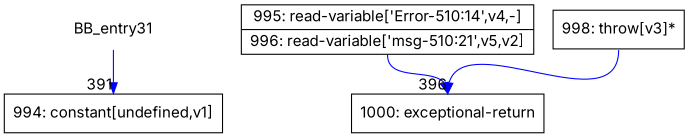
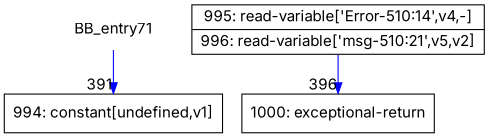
node "BB_entry31": label "BB_entry31" -> "BB_entry71"
node "998: throw[v3]*": removed
